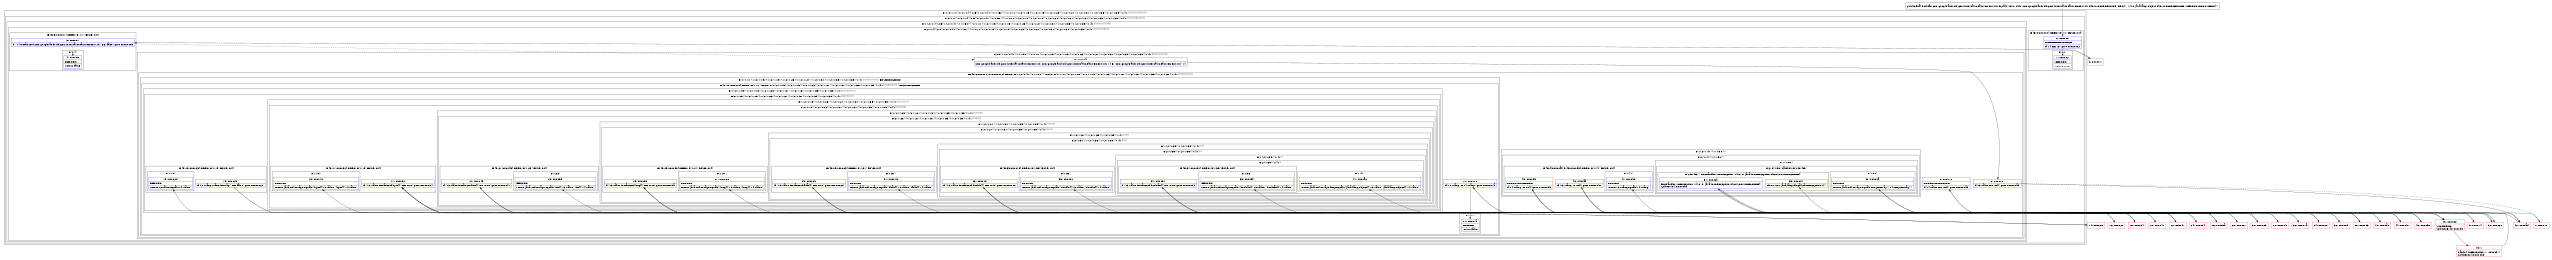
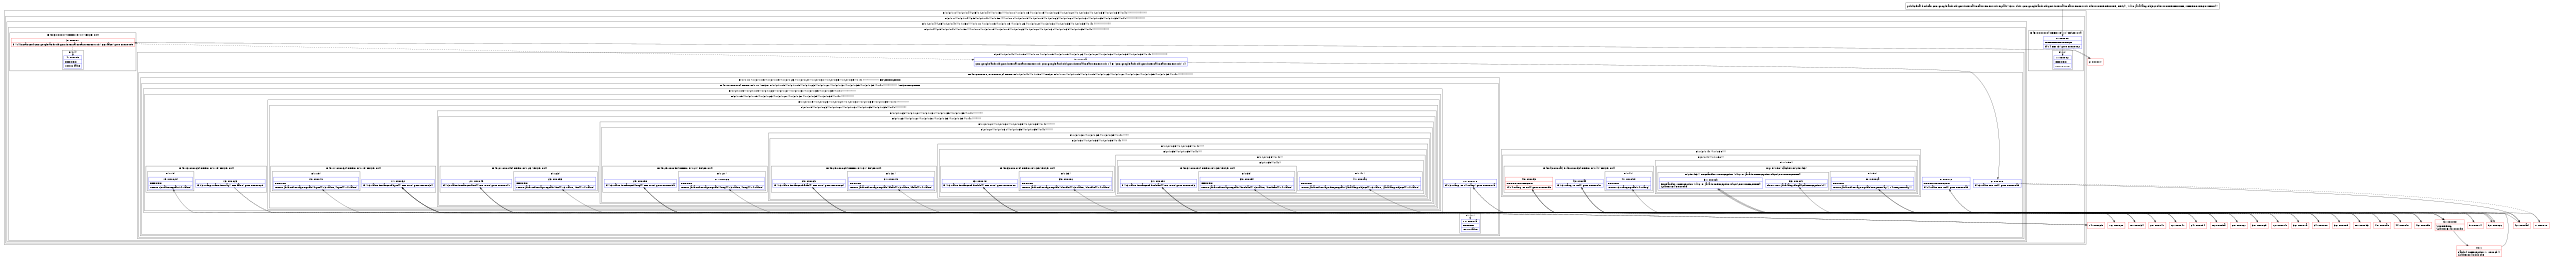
node "3: 0x0007": color blue -> red
